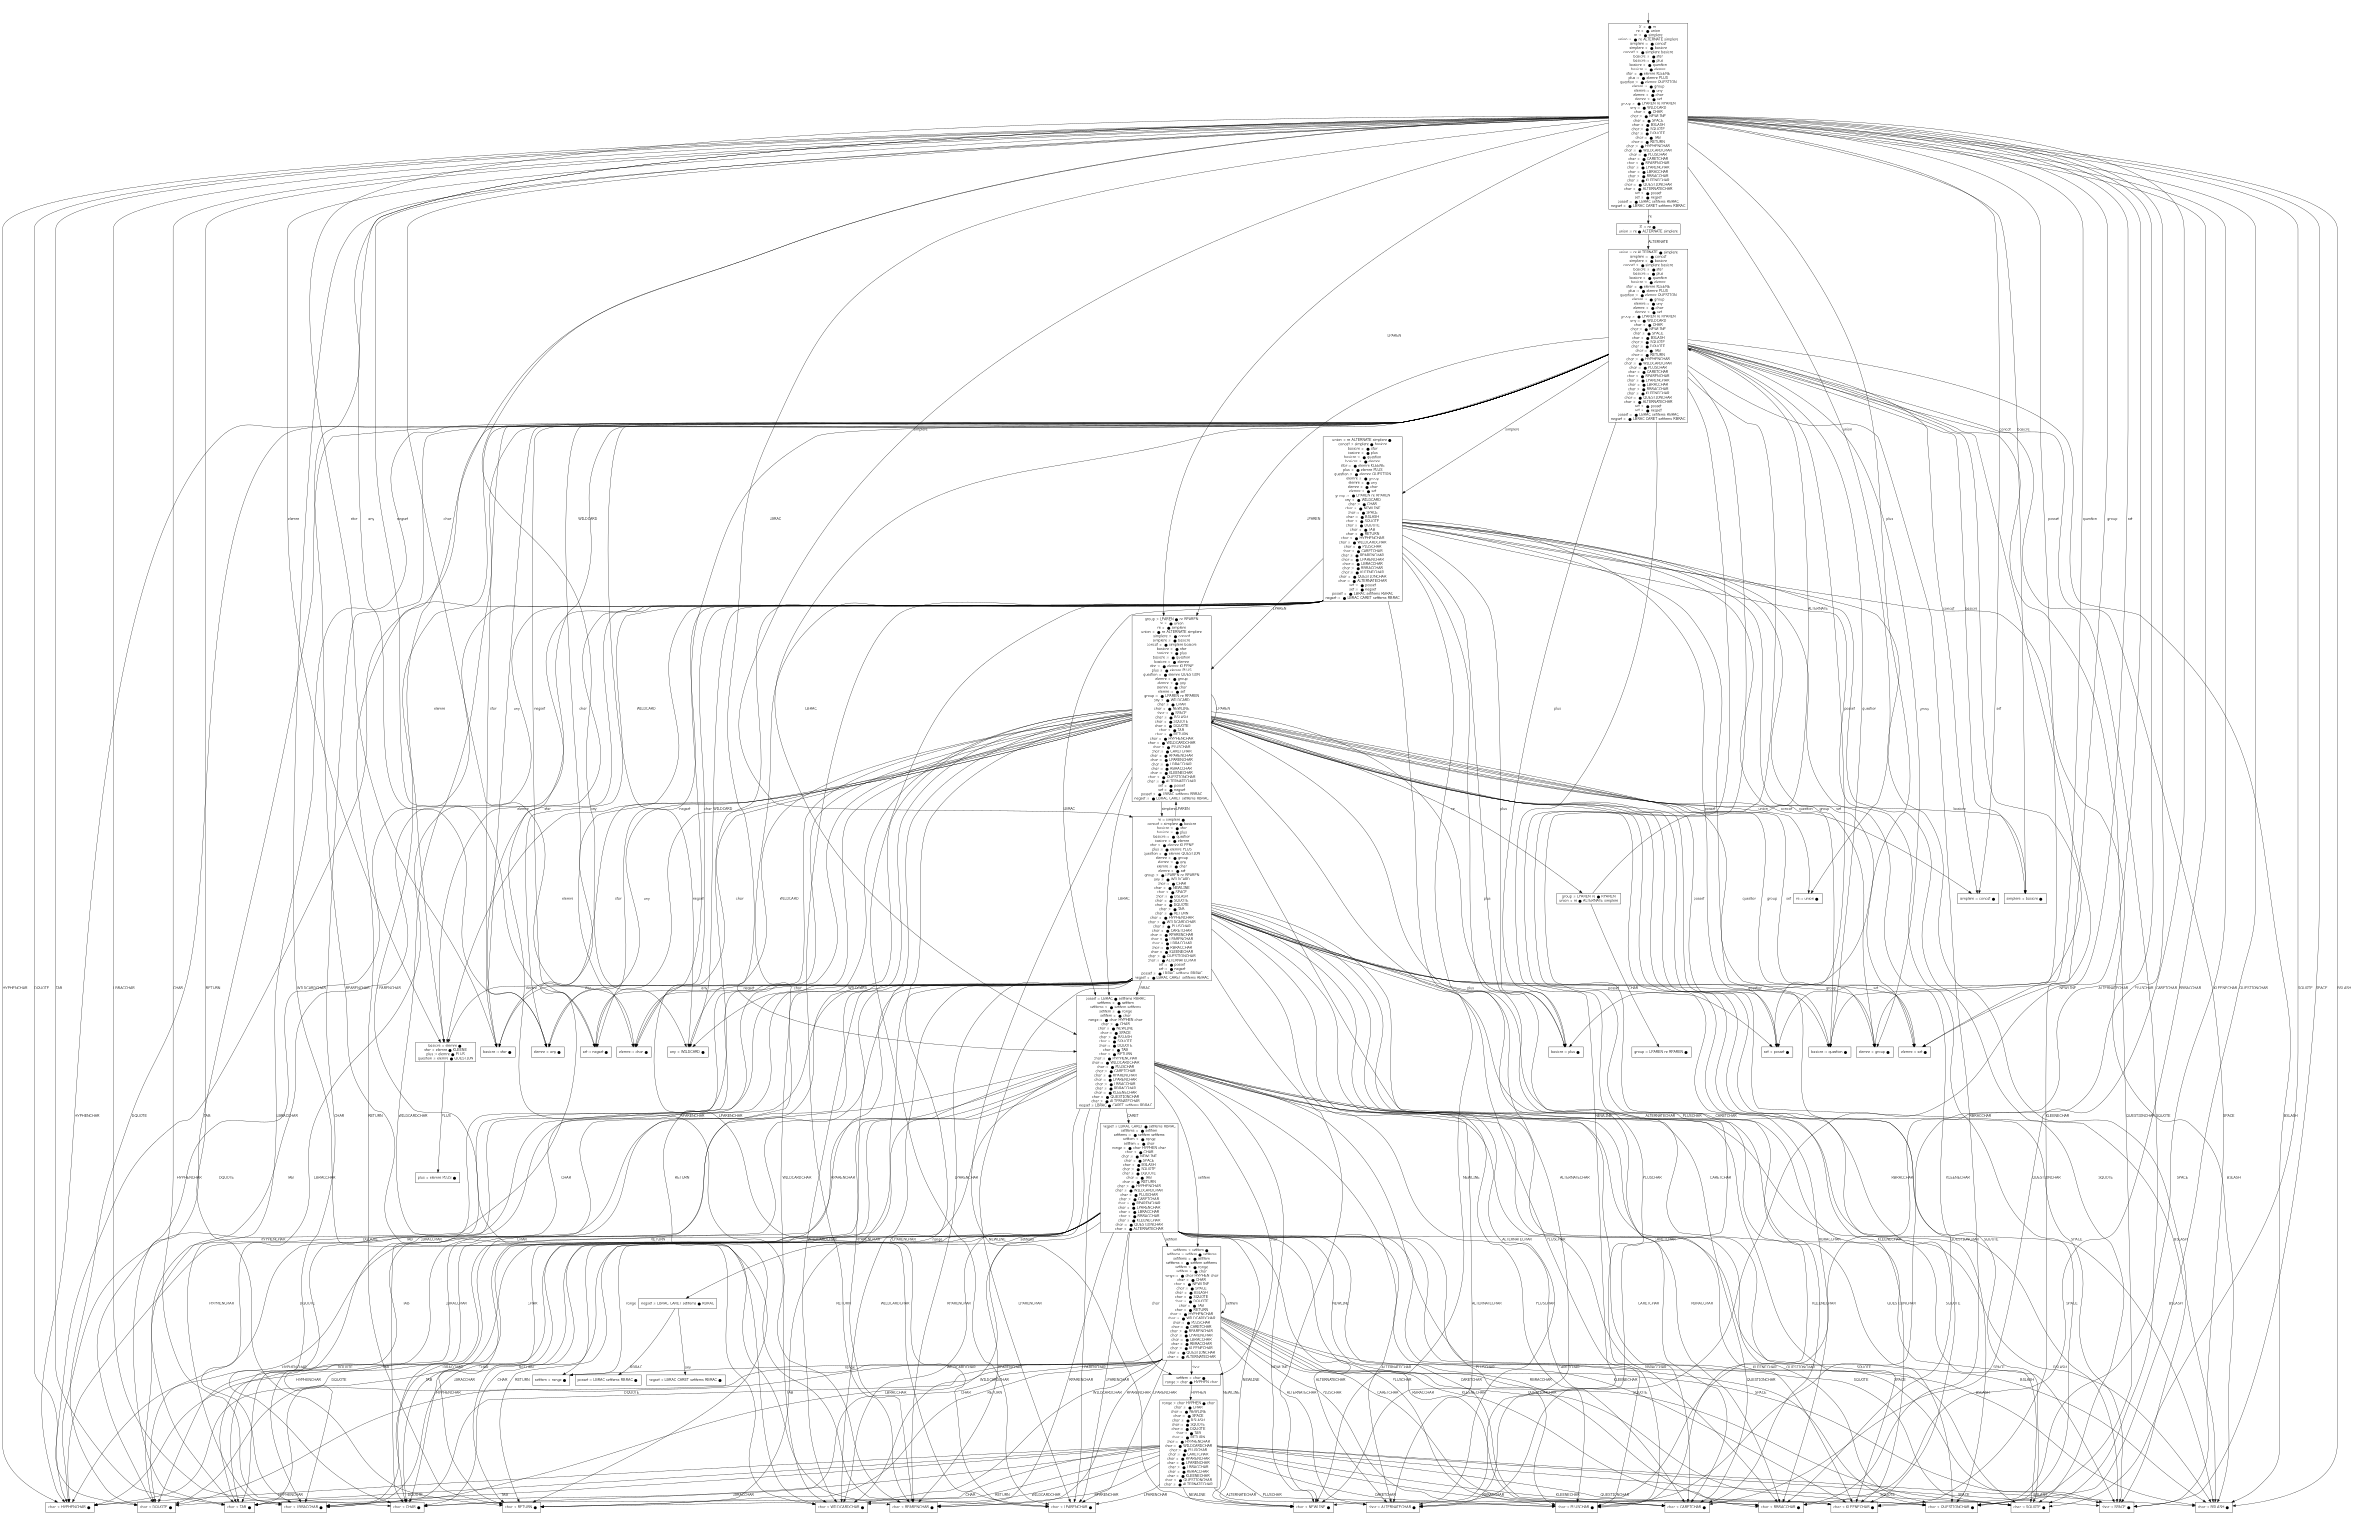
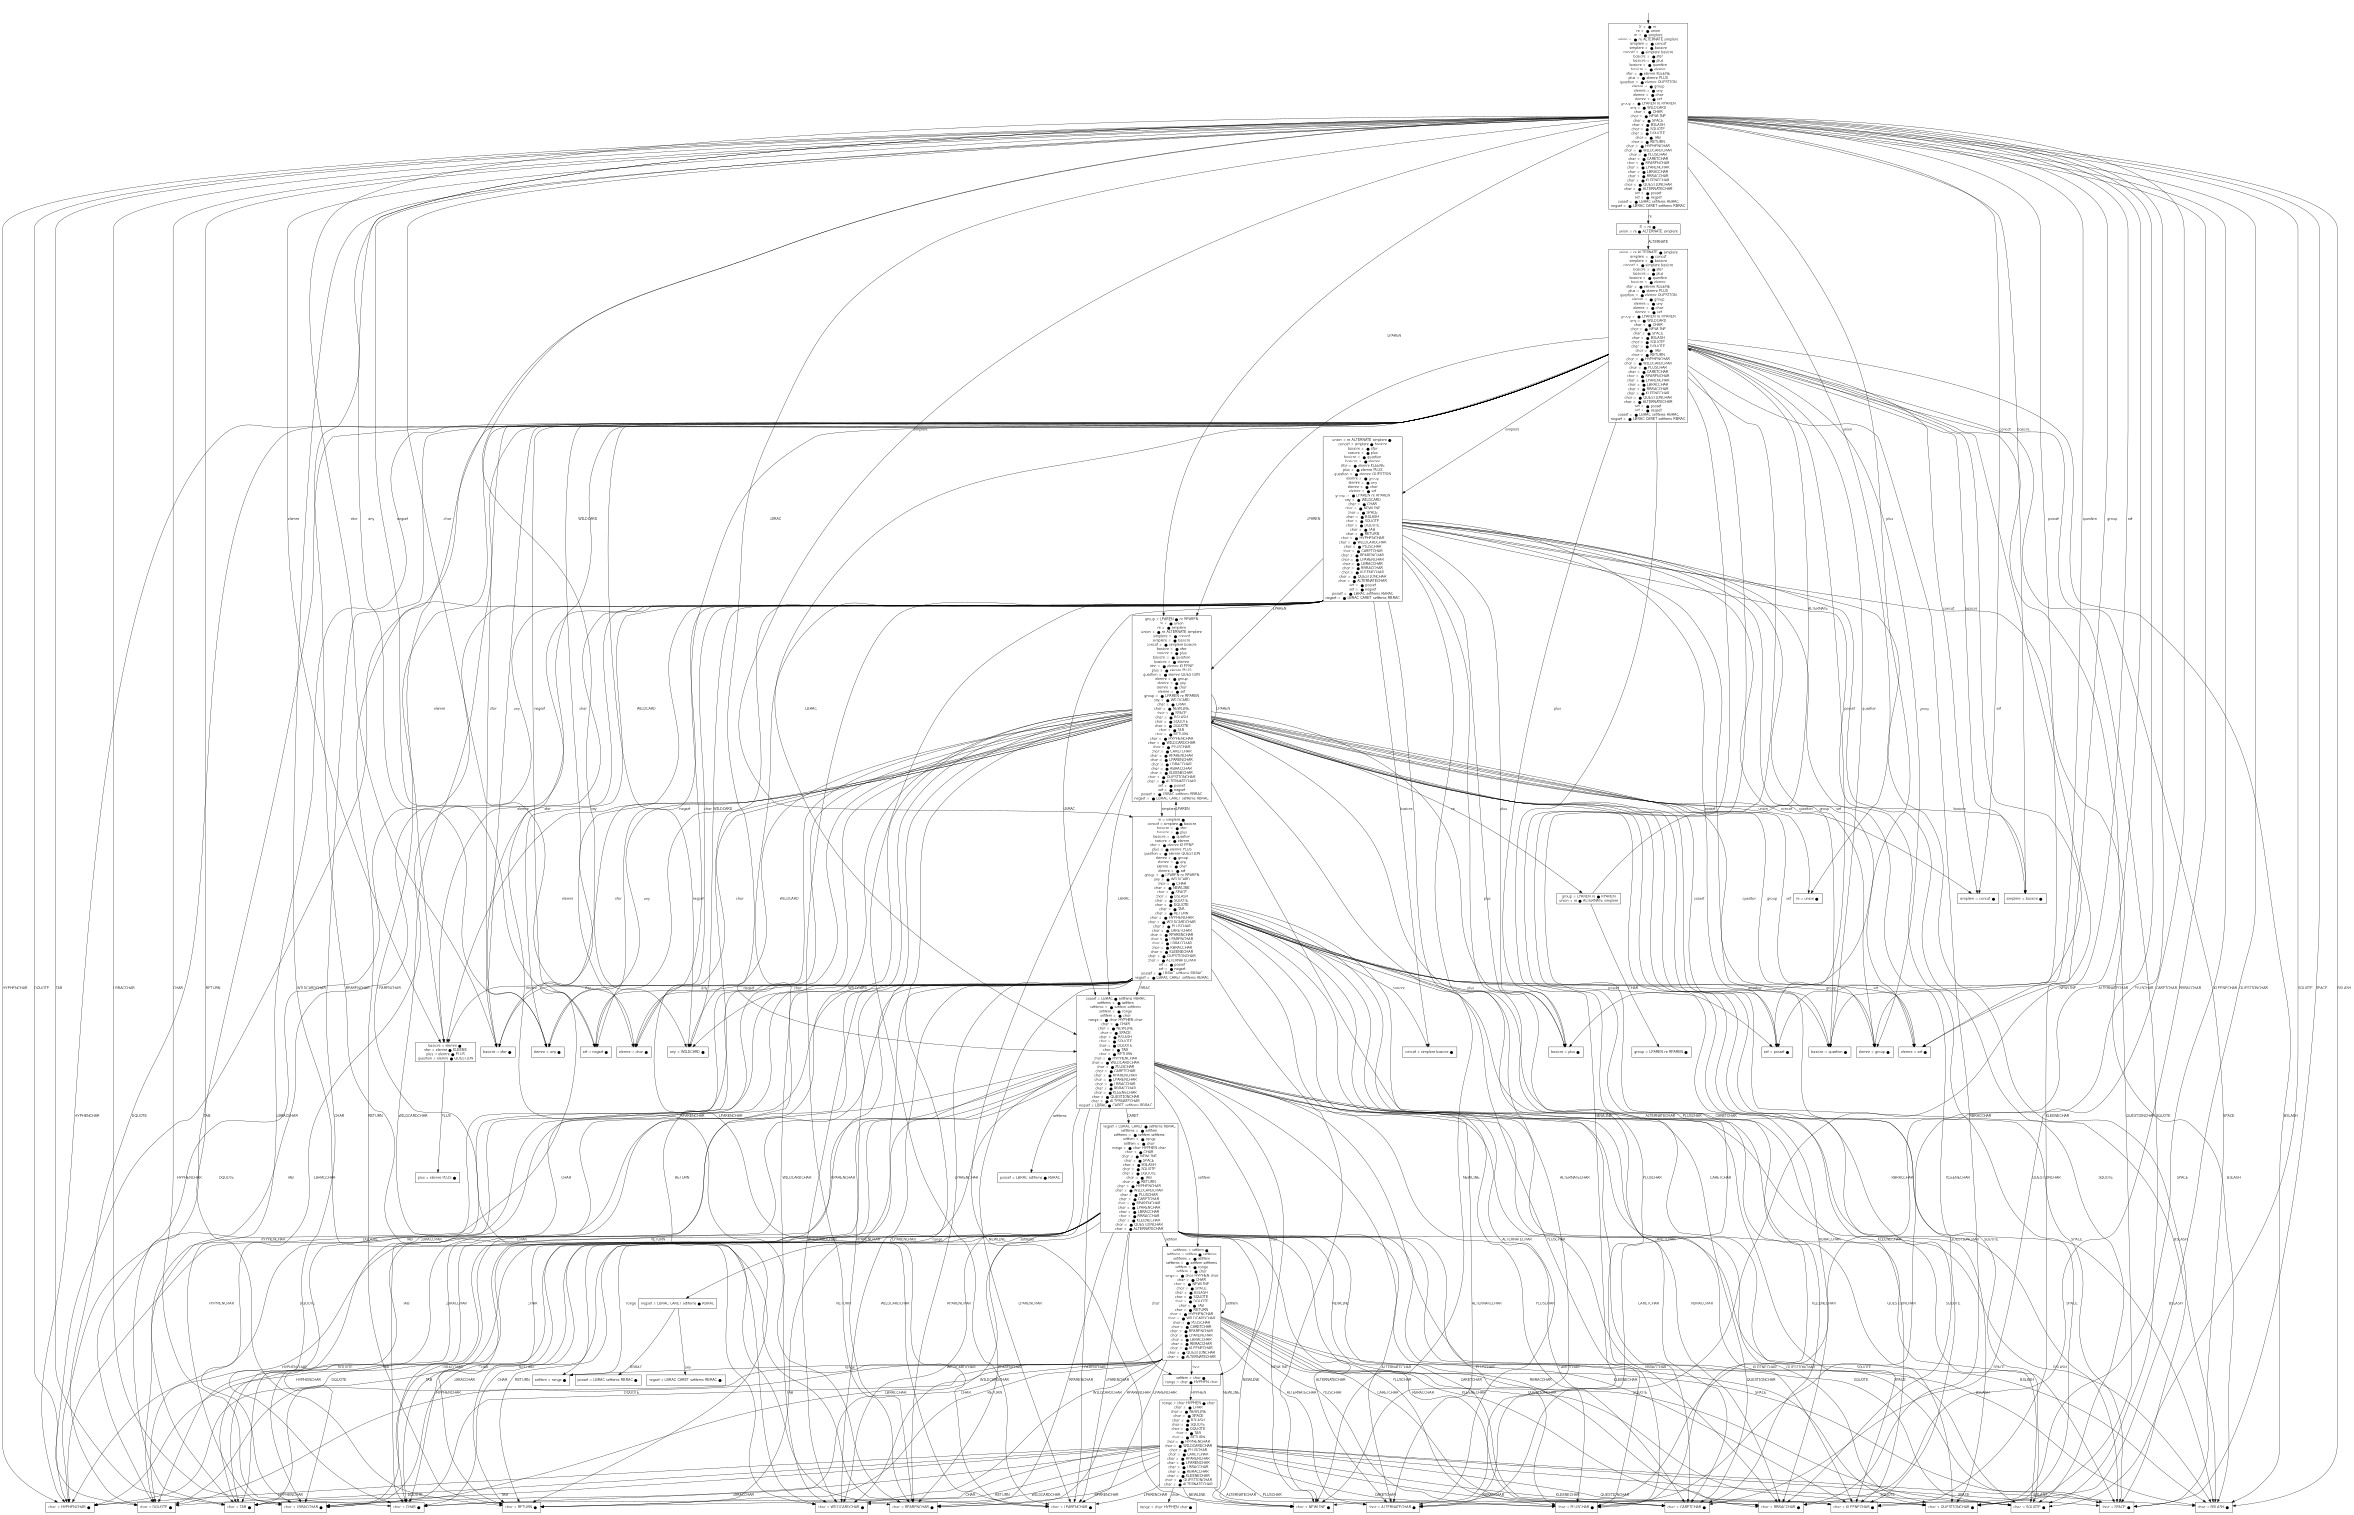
node "concat := simplere basicre ●": added
node "posset := LBRAC setitems ● RBRAC": added
node "range := char HYPHEN char ●": added
